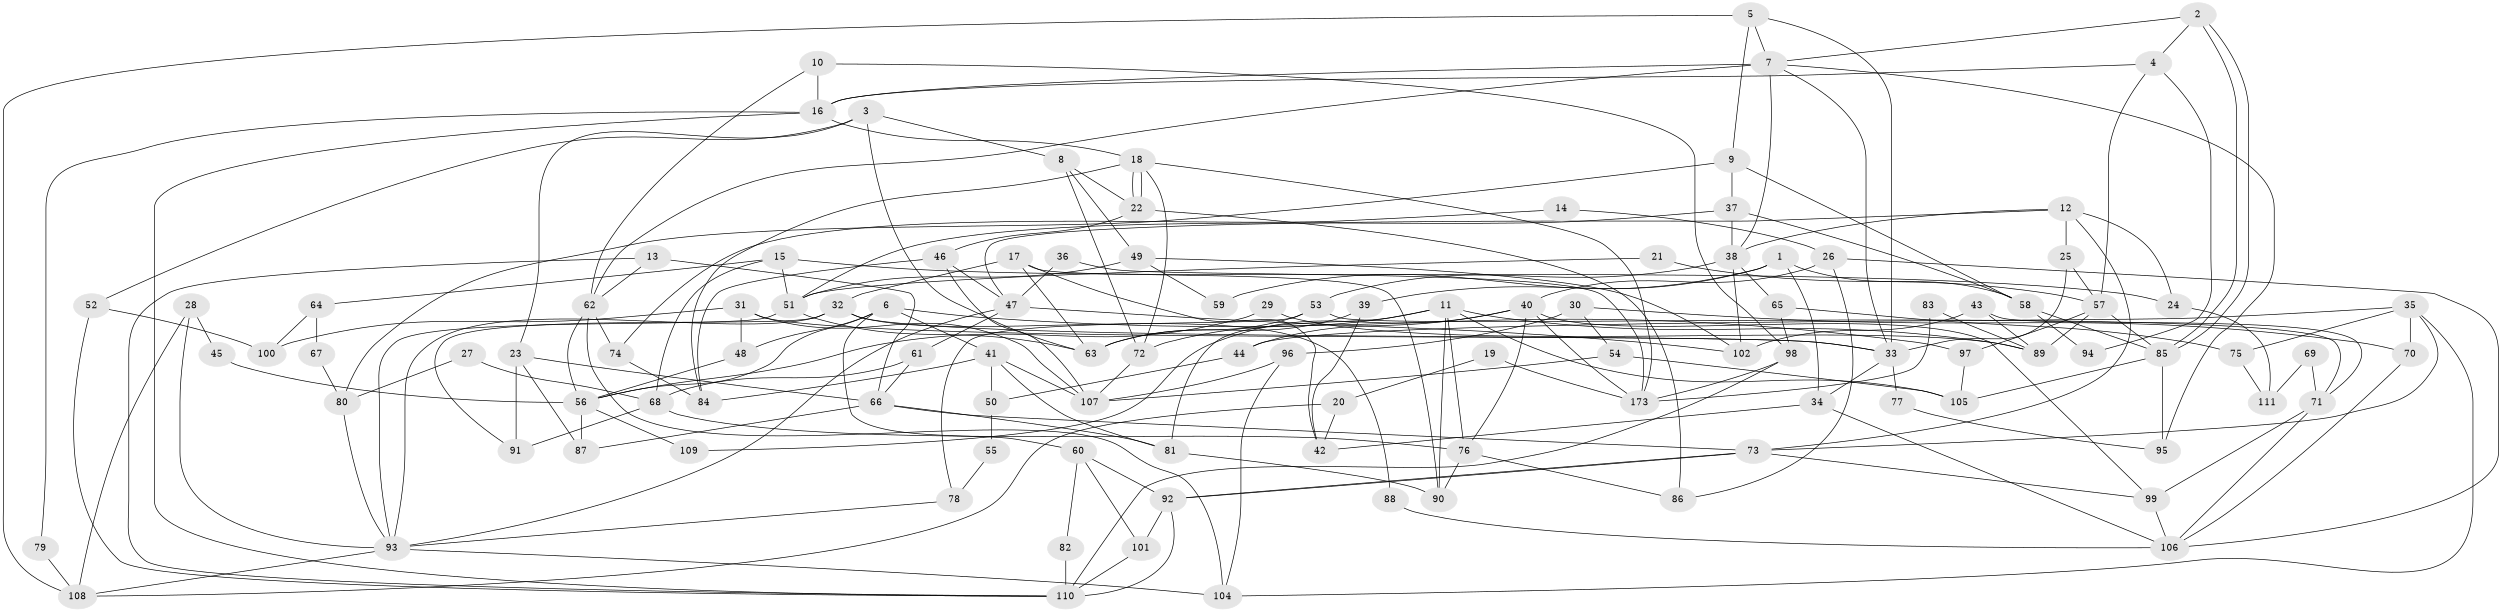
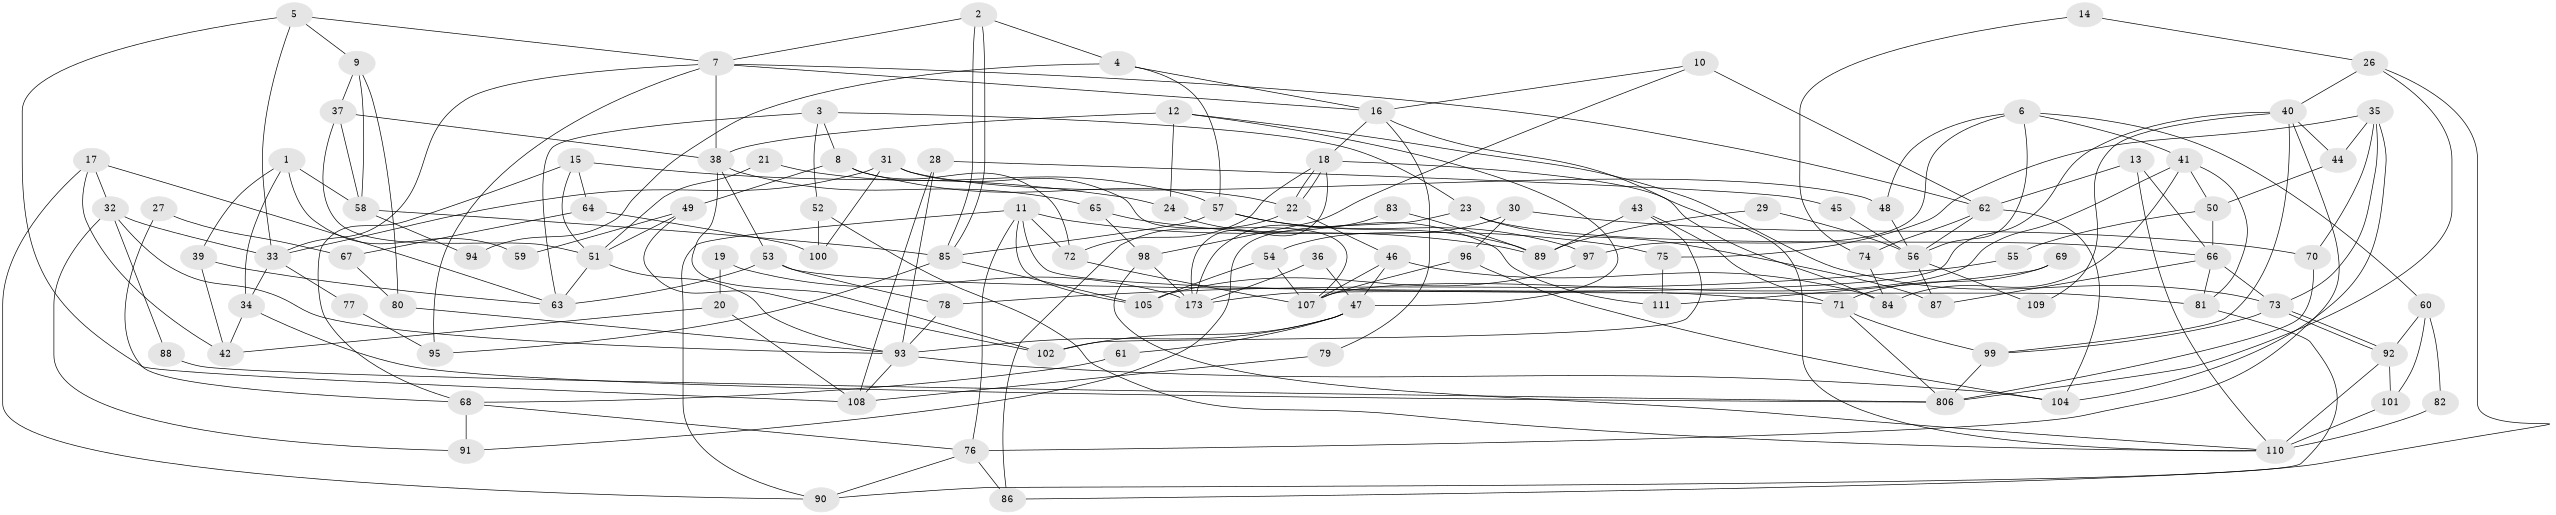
node "25": removed
edge "61" -- "66": now "50" -- "66"
edge "27" -- "80": now "27" -- "67"
node "106": label "106" -> "806"
